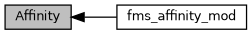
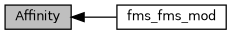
node "fms_affinity_mod": label "fms_affinity_mod" -> "fms_fms_mod"
